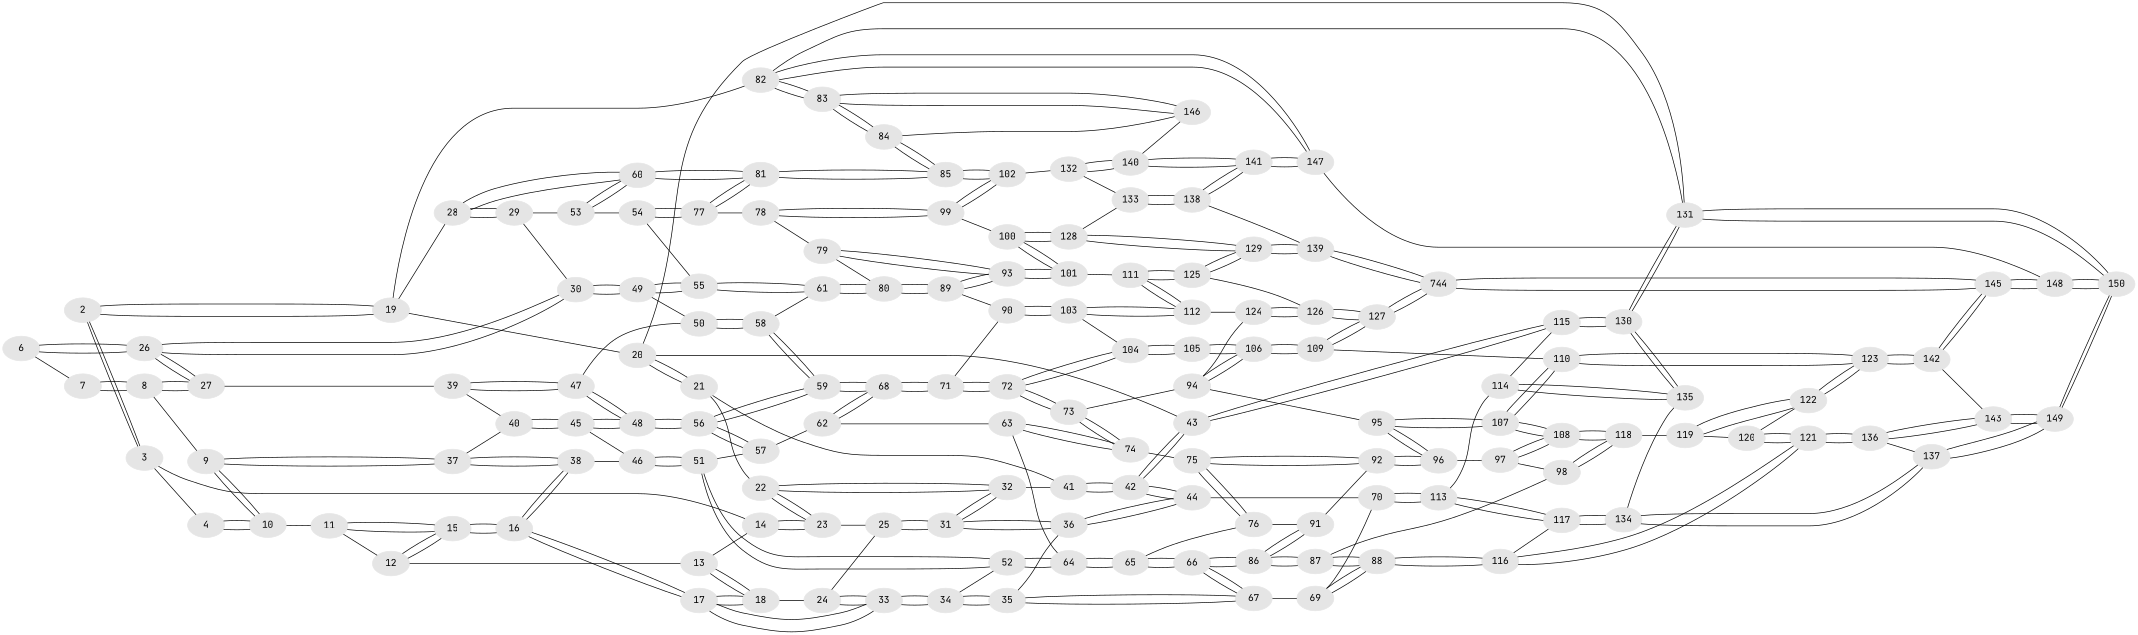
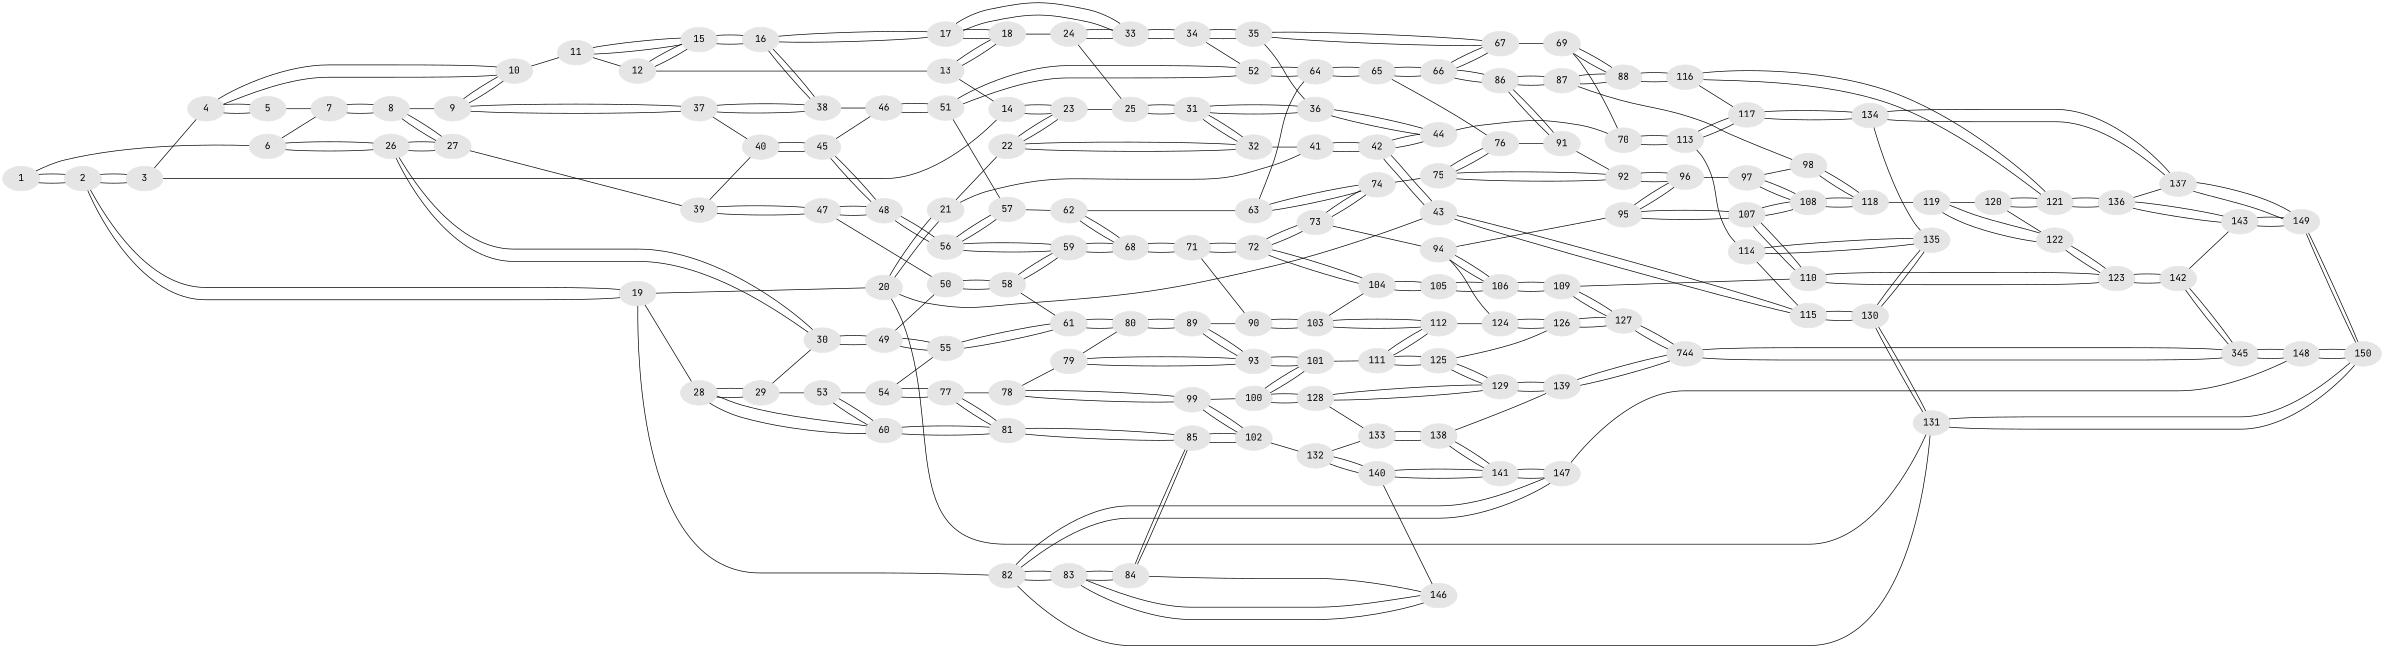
node "5": added
node "1": added
node "145": label "145" -> "345"
